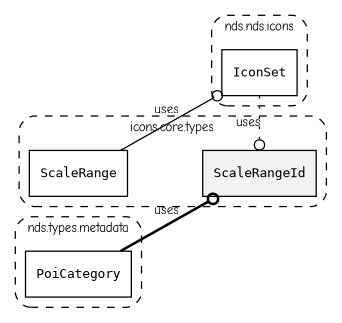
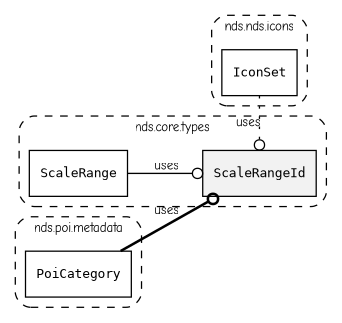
edge "ScaleRange" -> "IconSet": now "ScaleRange" -> "ScaleRangeId"
cluster "icons.core.types": label "icons.core.types" -> "nds.core.types"
cluster "nds.types.metadata": label "nds.types.metadata" -> "nds.poi.metadata"
